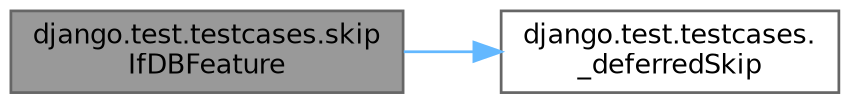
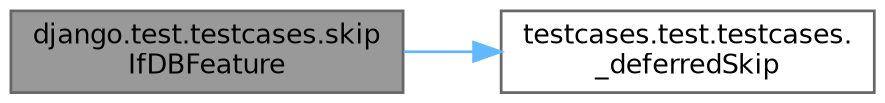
node "django.test.testcases. _deferredSkip": label "django.test.testcases. _deferredSkip" -> "testcases.test.testcases. _deferredSkip"
